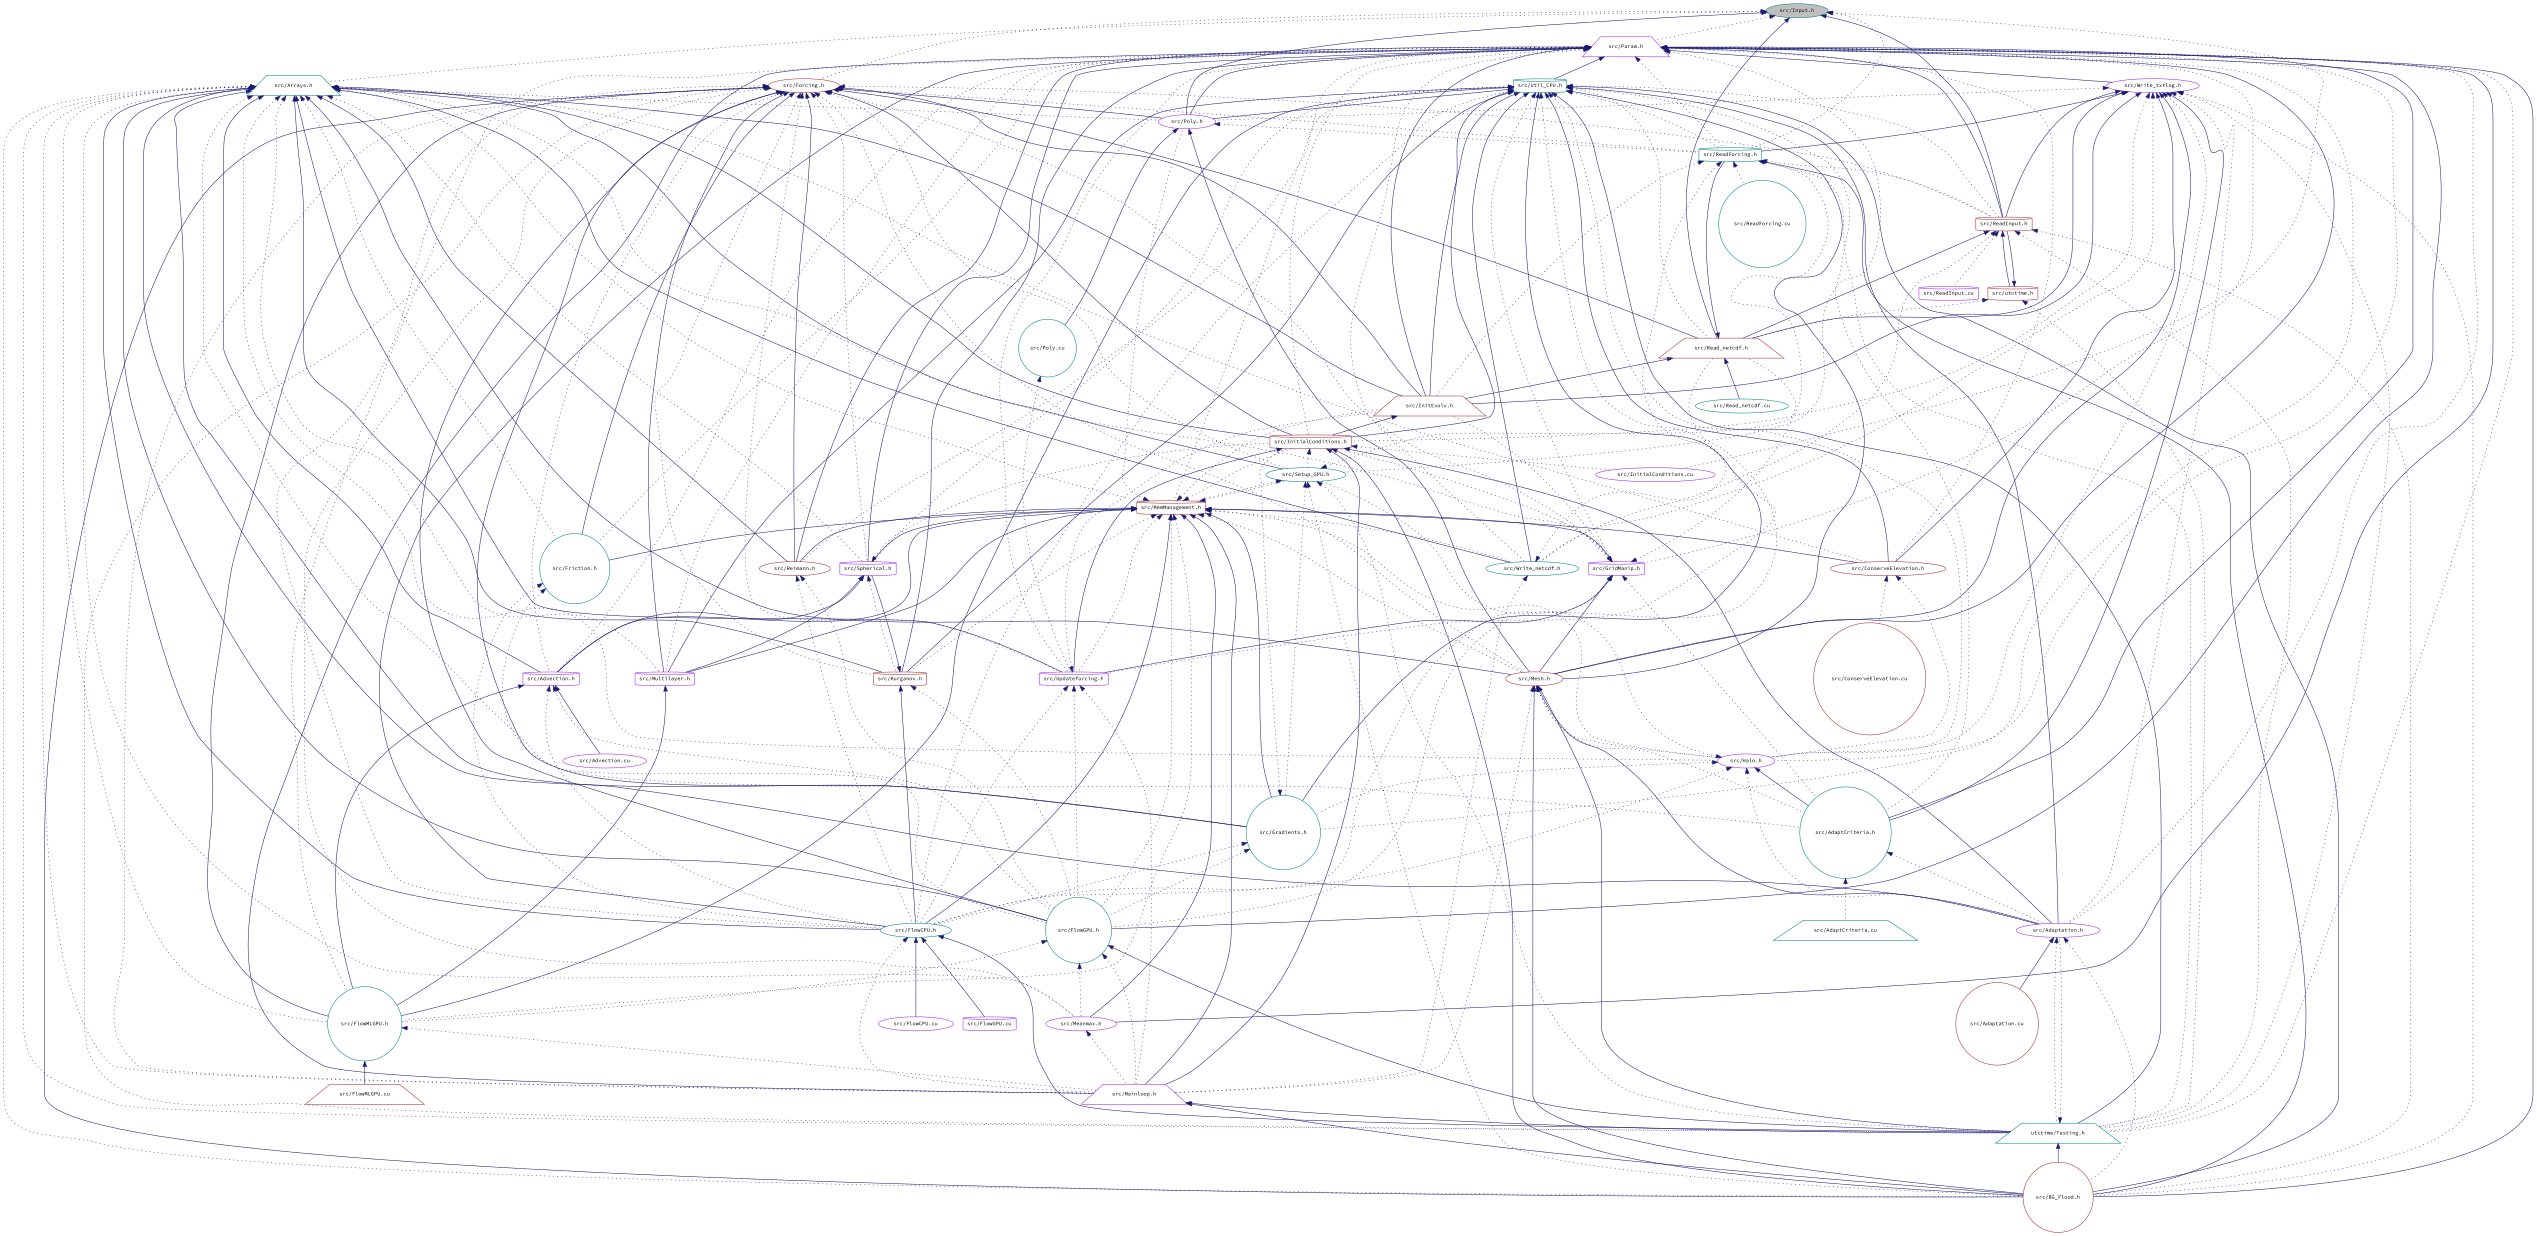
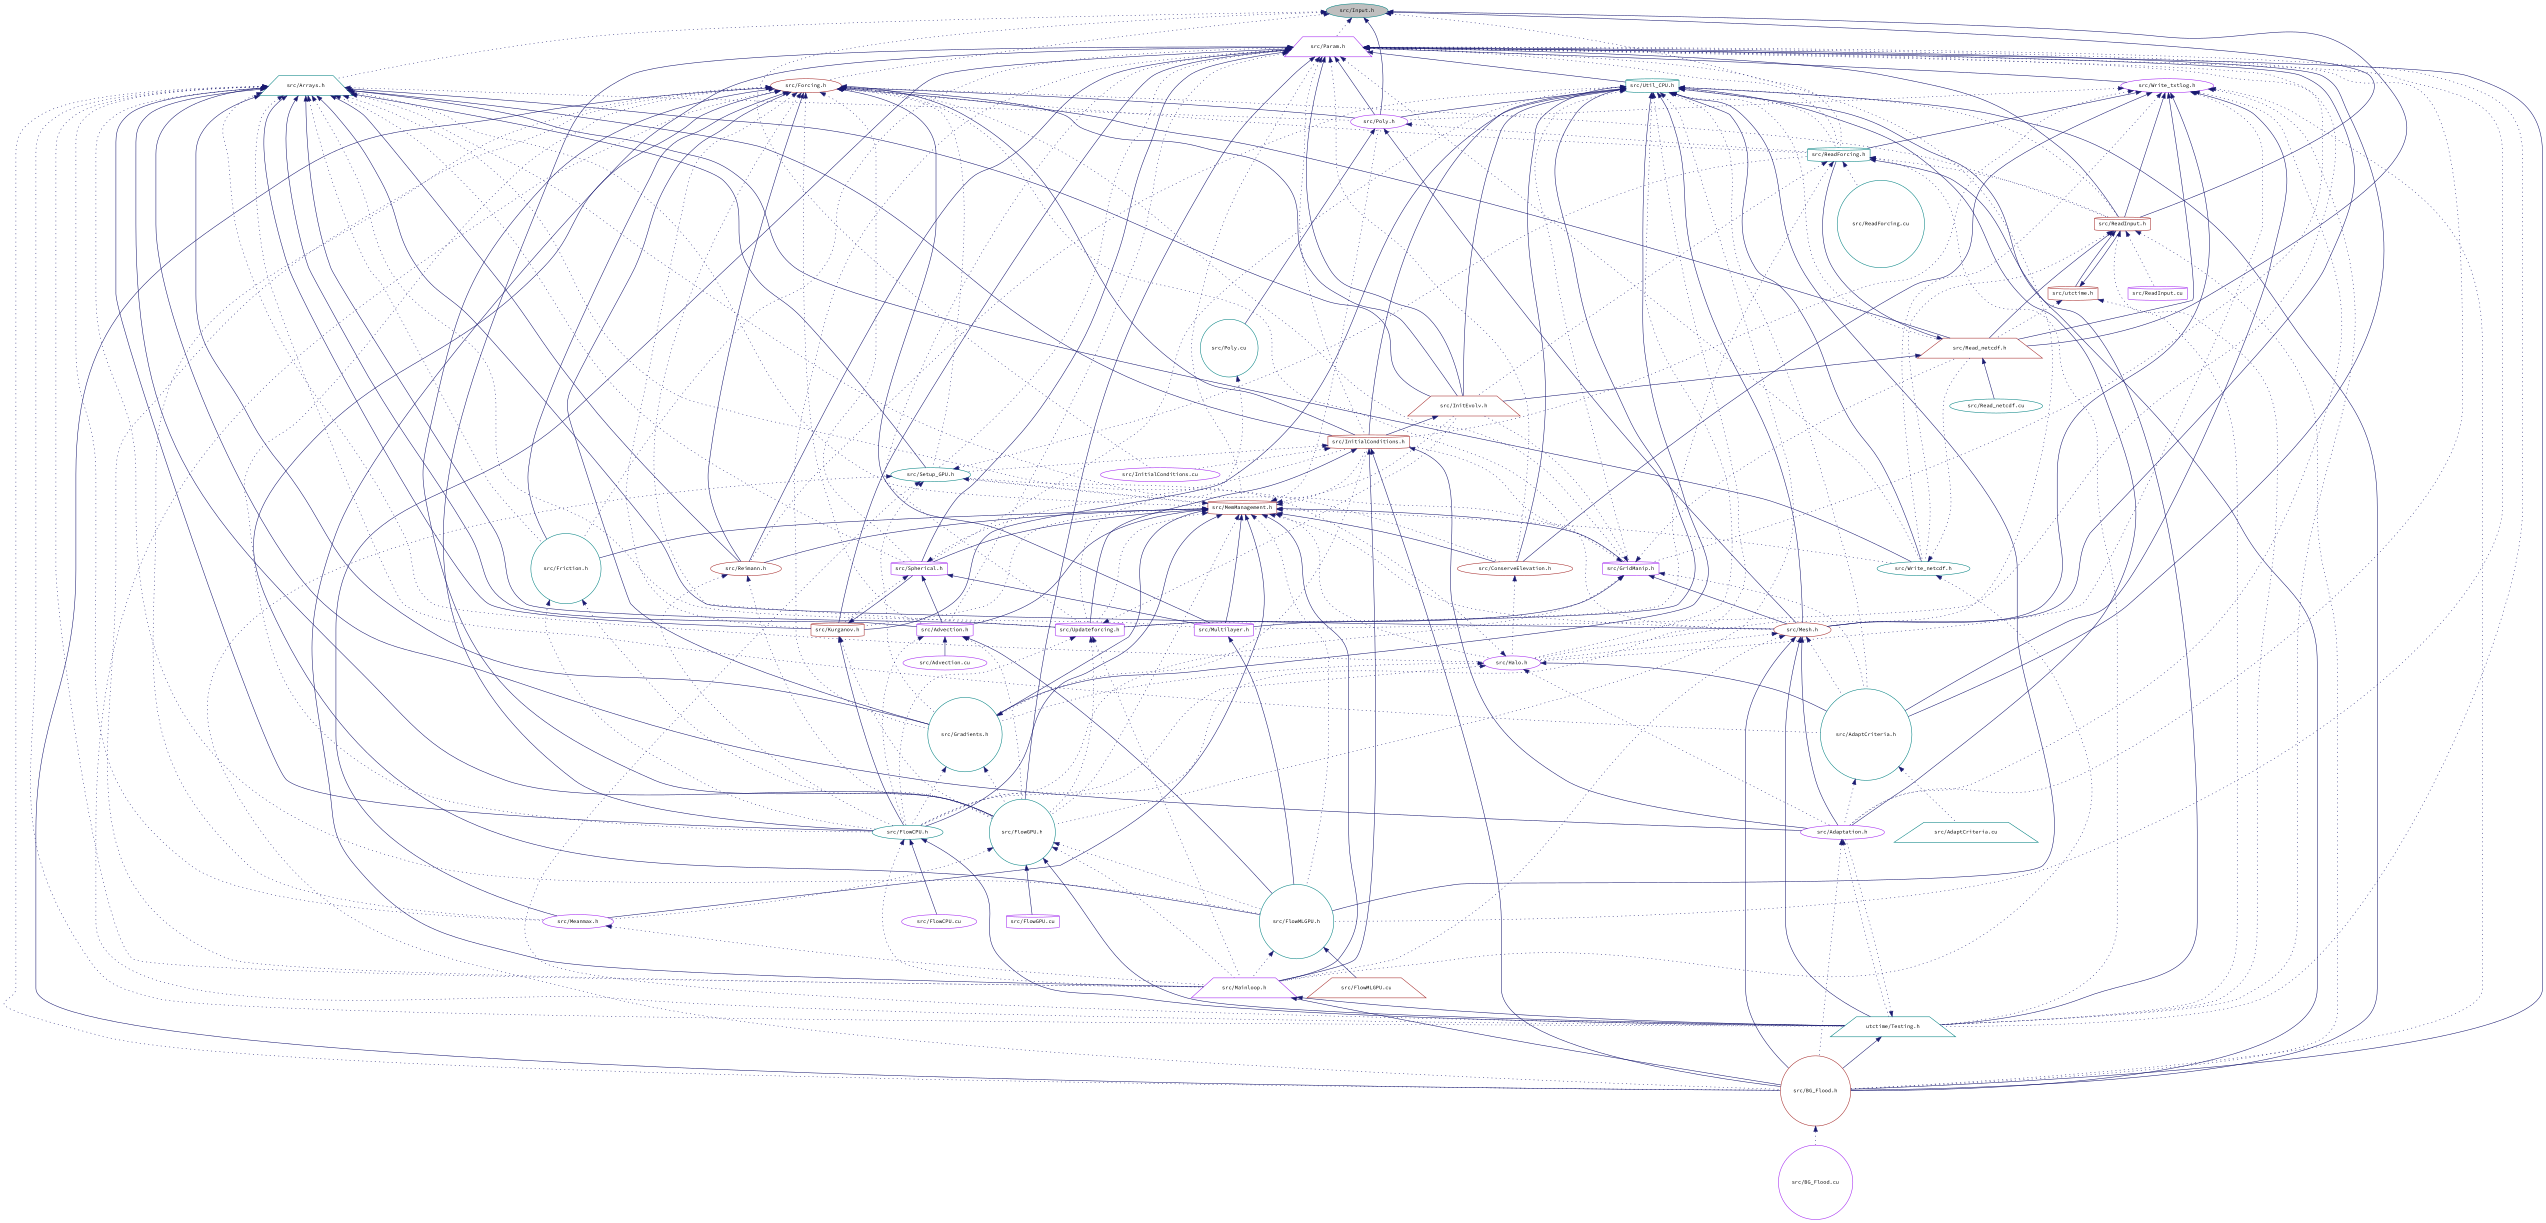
edge "src/InitEvolv.h" -> "src/Write_txtlog.h": removed
node "src/ConserveElevation.cu": removed
edge "src/FlowGPU.cu" -> "src/FlowCPU.h": now "src/FlowGPU.cu" -> "src/FlowGPU.h"
node "src/Adaptation.cu": removed
node "src/BG_Flood.cu": added
